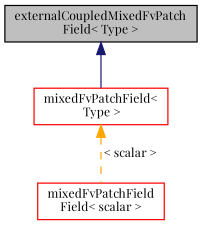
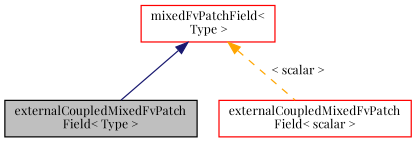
edge "mixedFvPatchField< Type >" -> "externalCoupledMixedFvPatch Field< Type >": reversed
node "mixedFvPatchField Field< scalar >": label "mixedFvPatchField Field< scalar >" -> "externalCoupledMixedFvPatch Field< scalar >"
